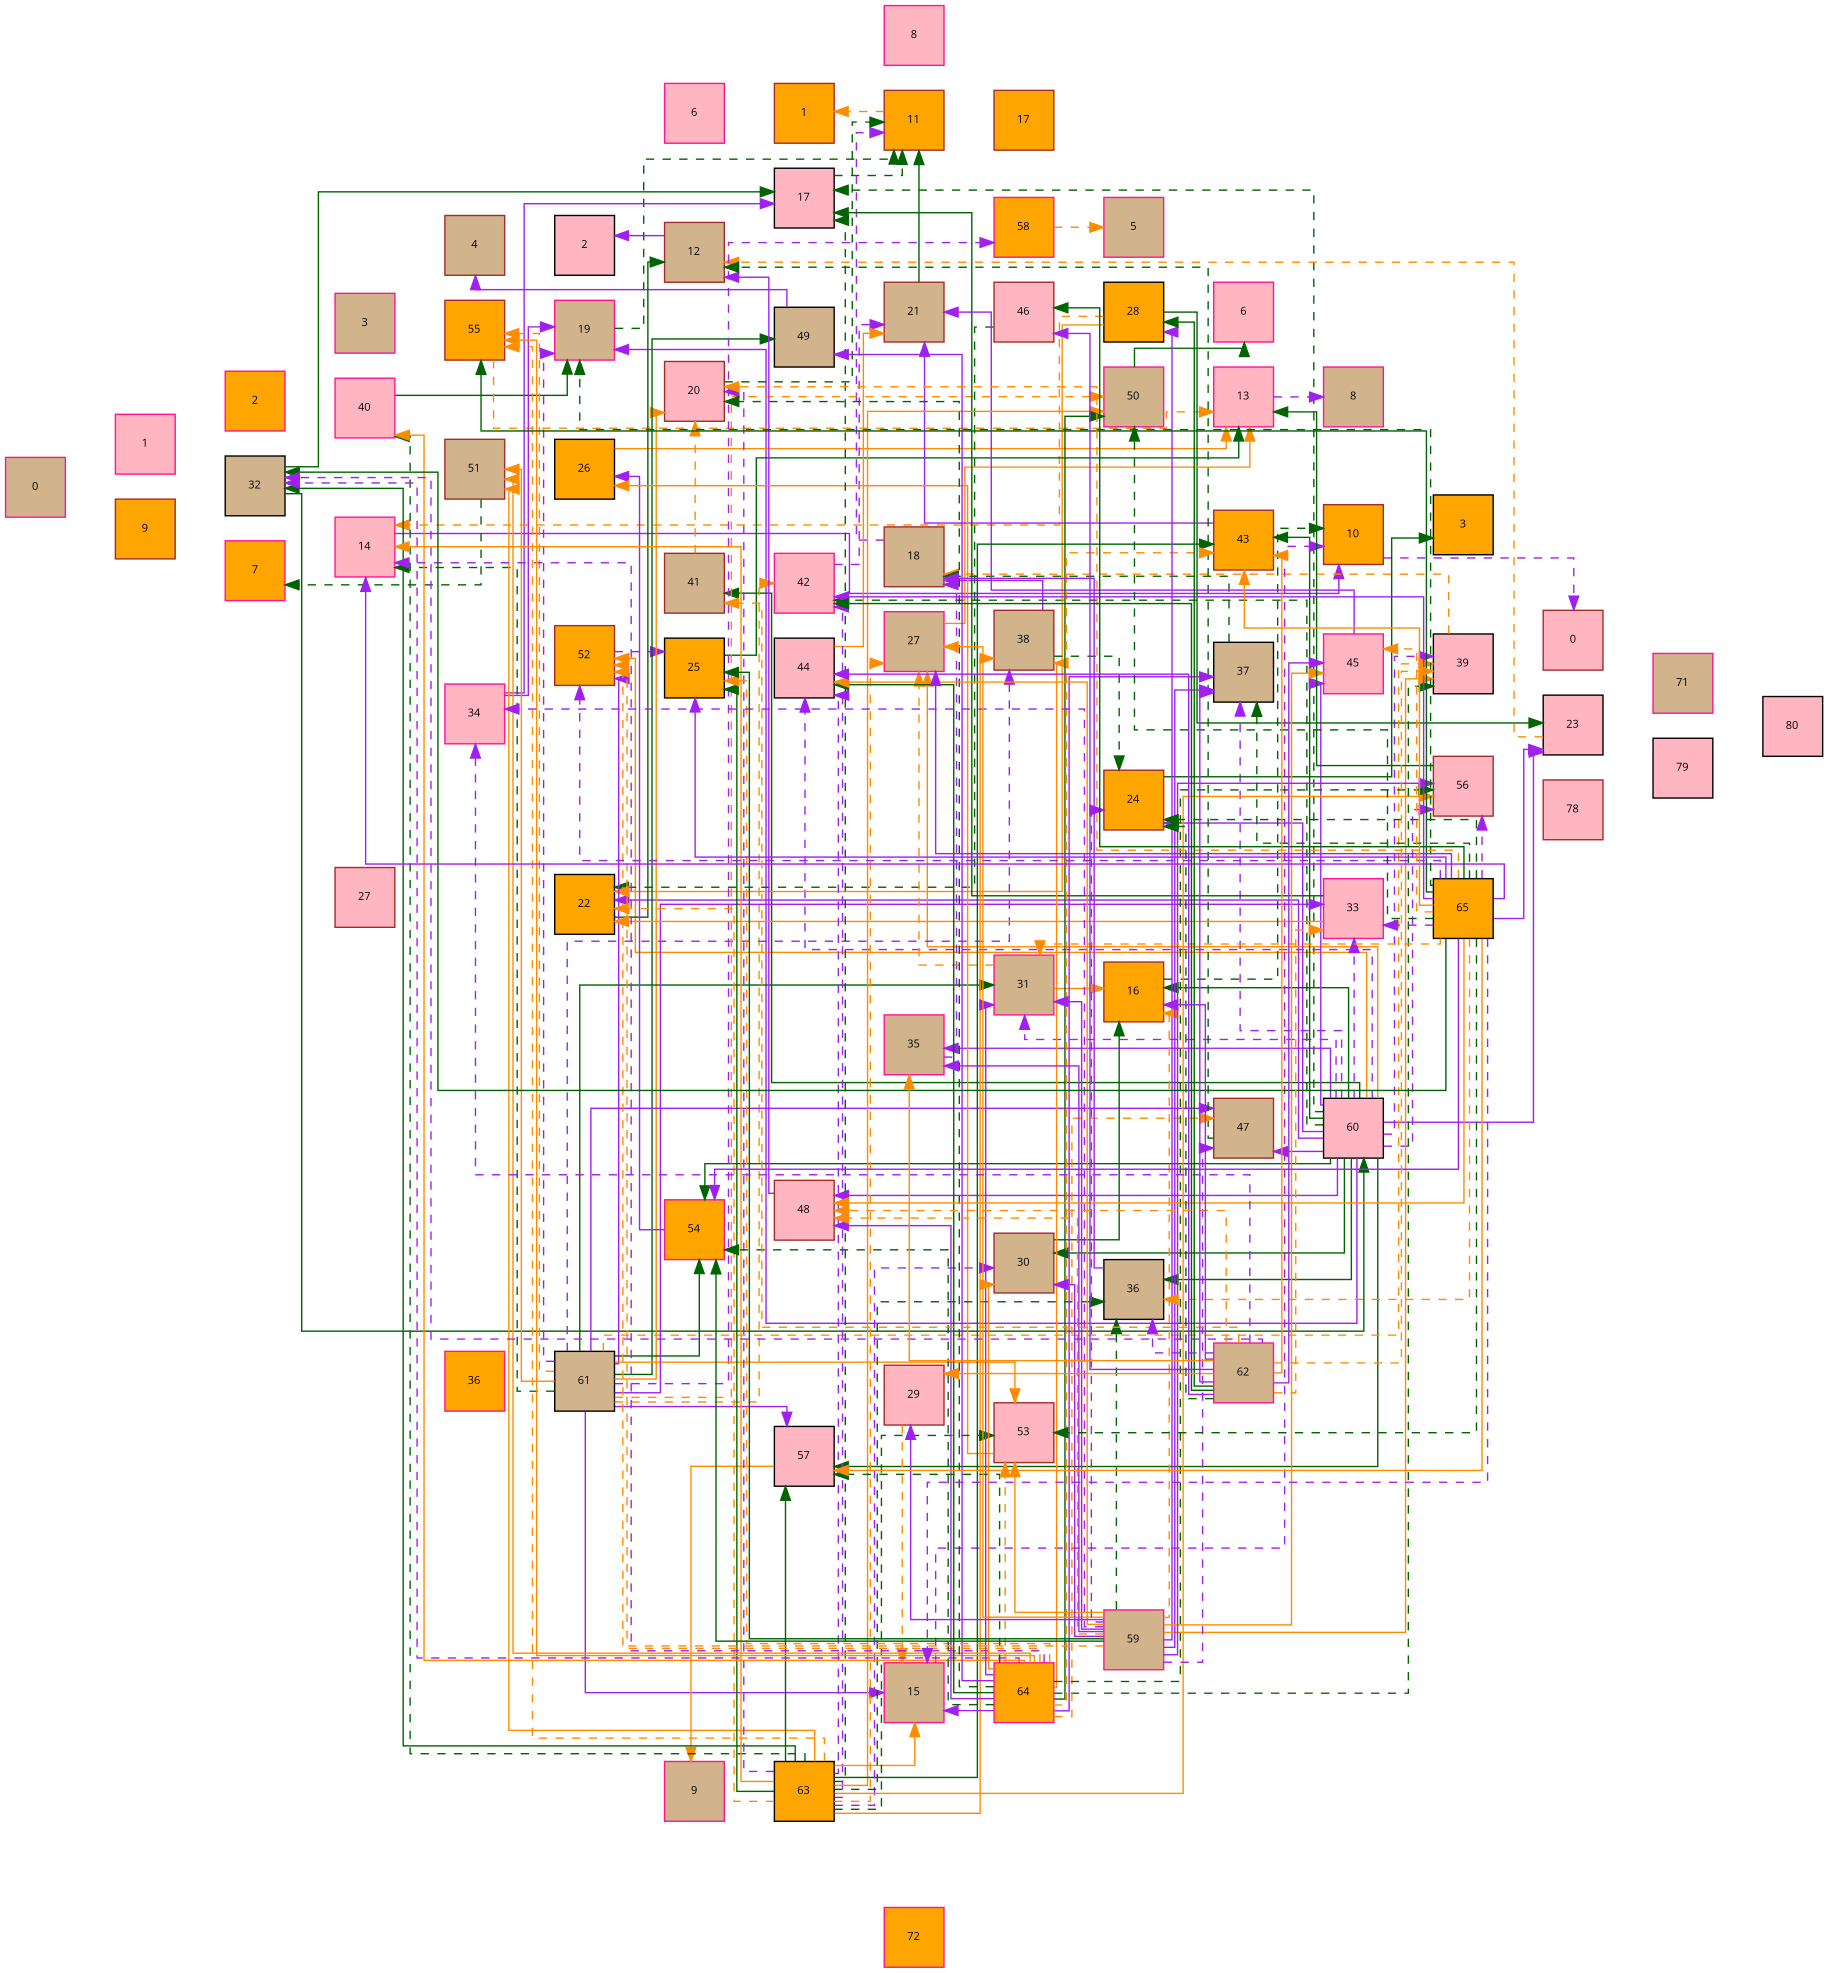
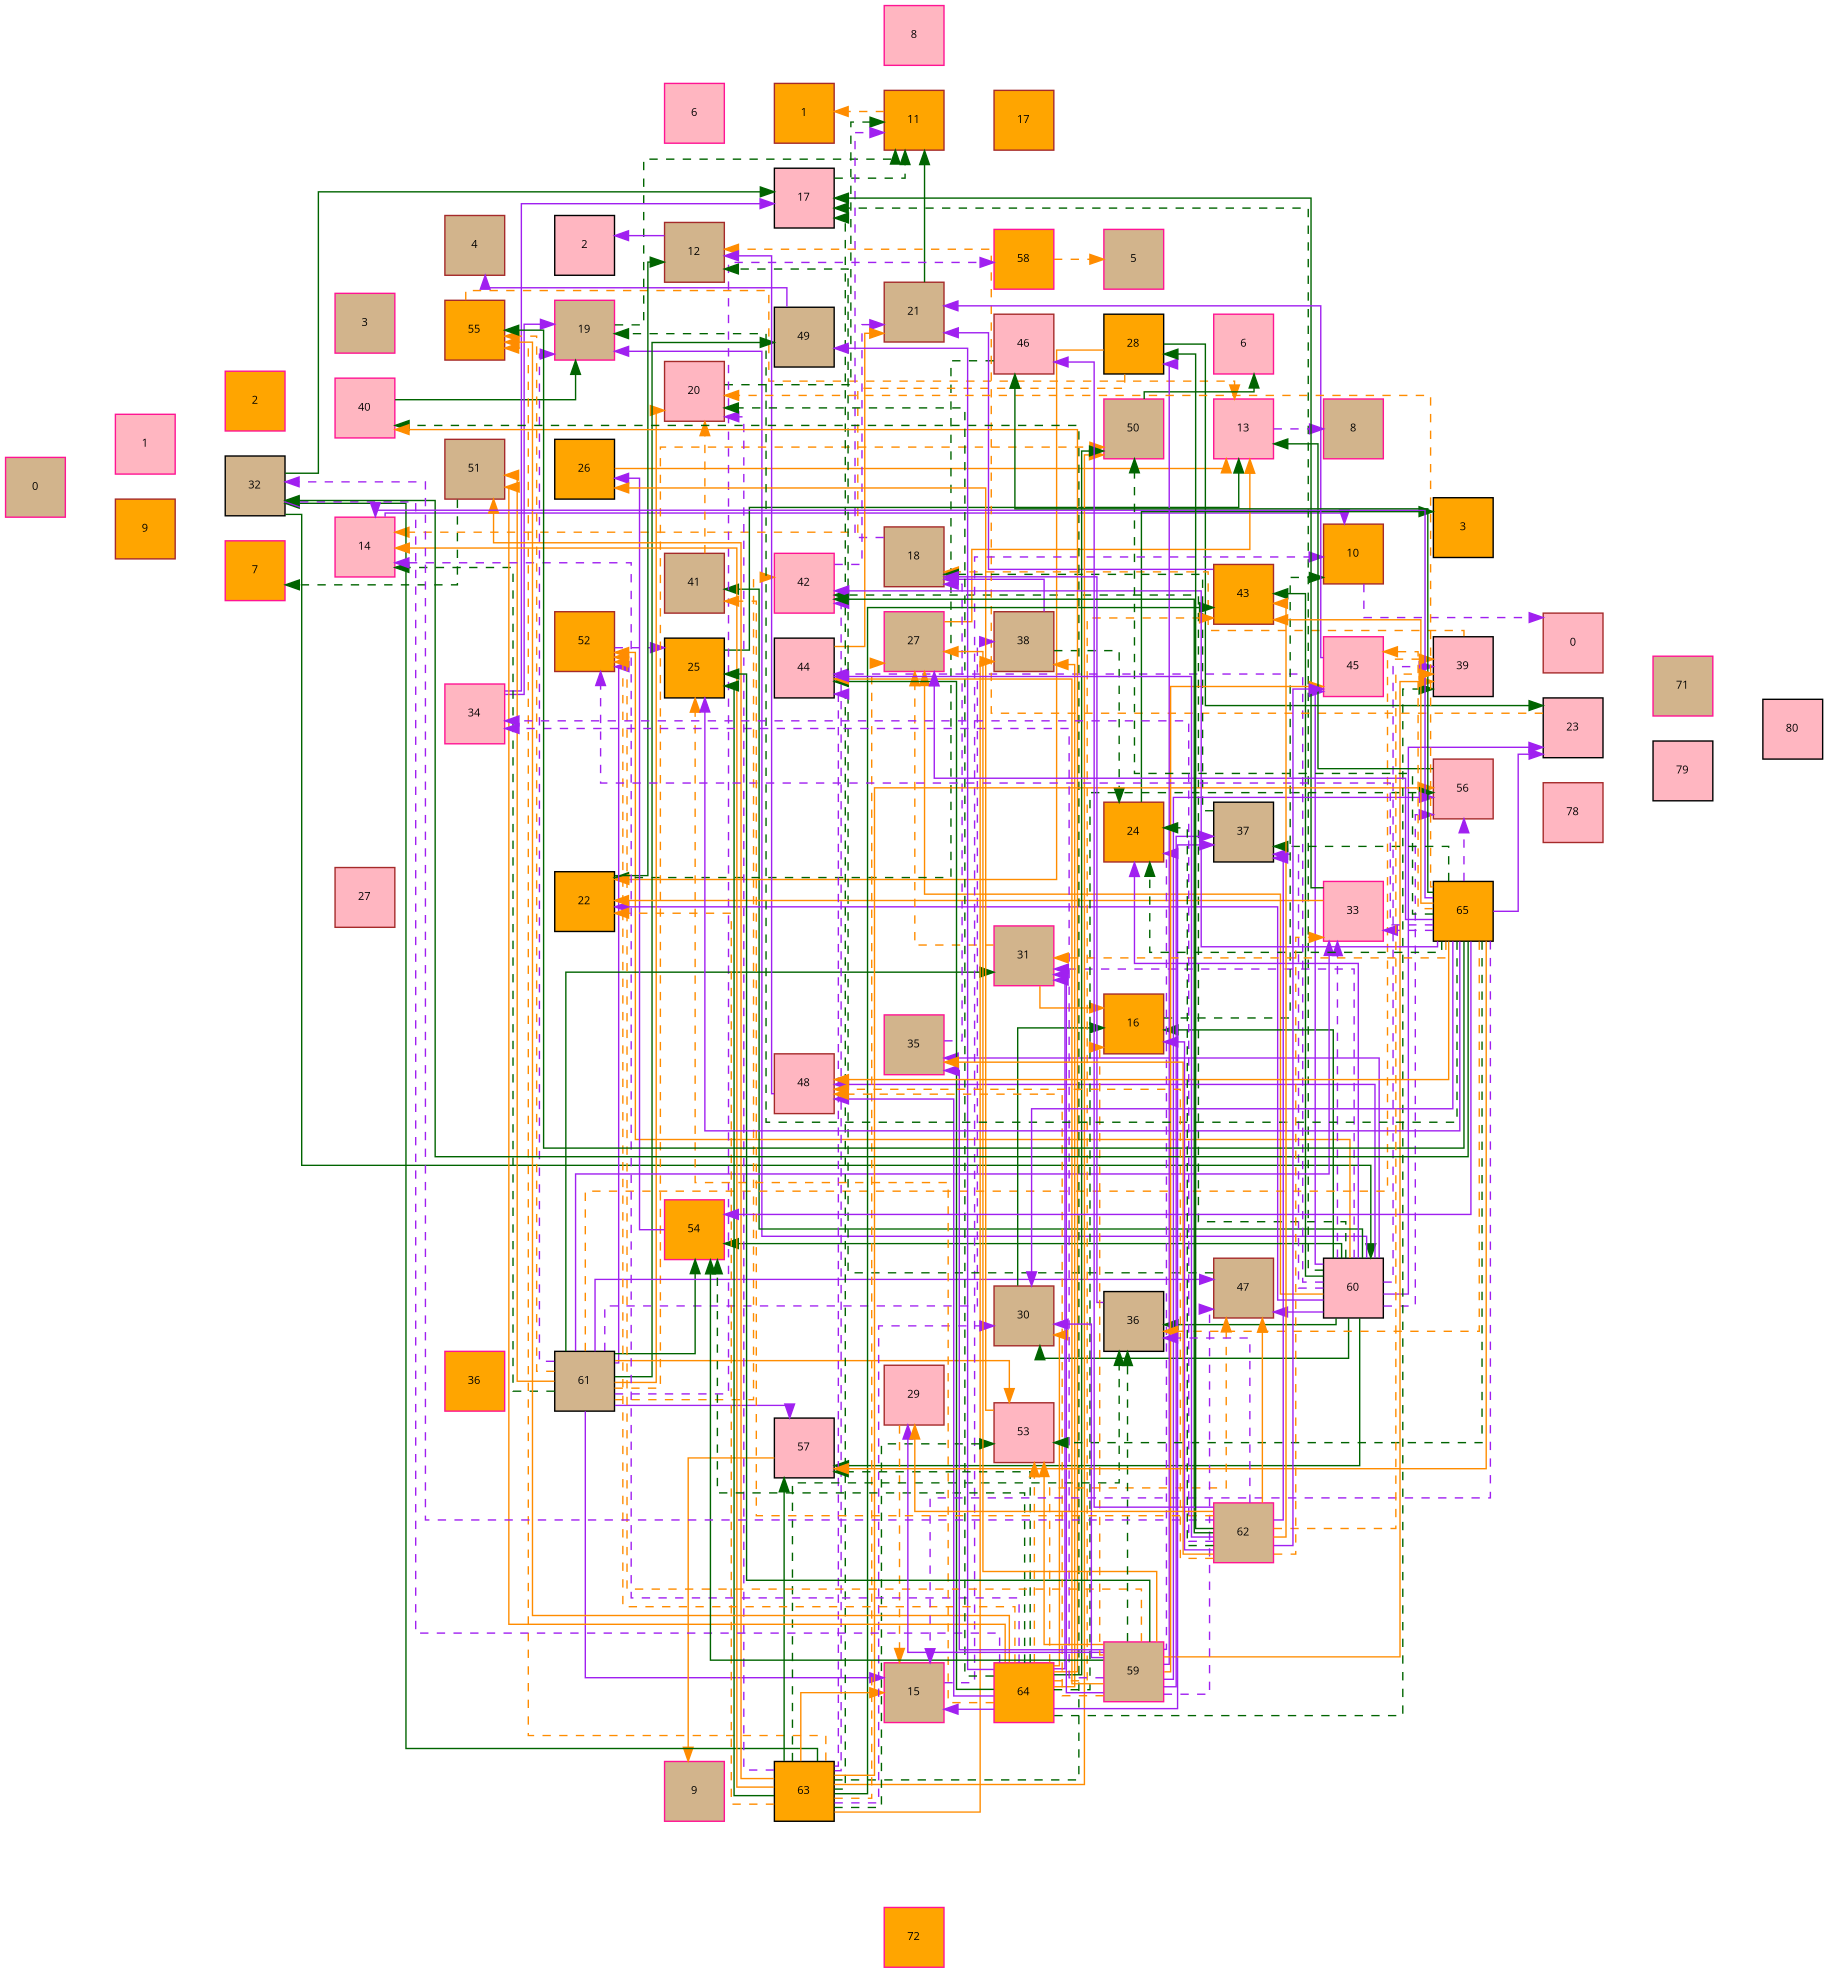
edge "65" -> "30": added
edge "62" -> "47": added
